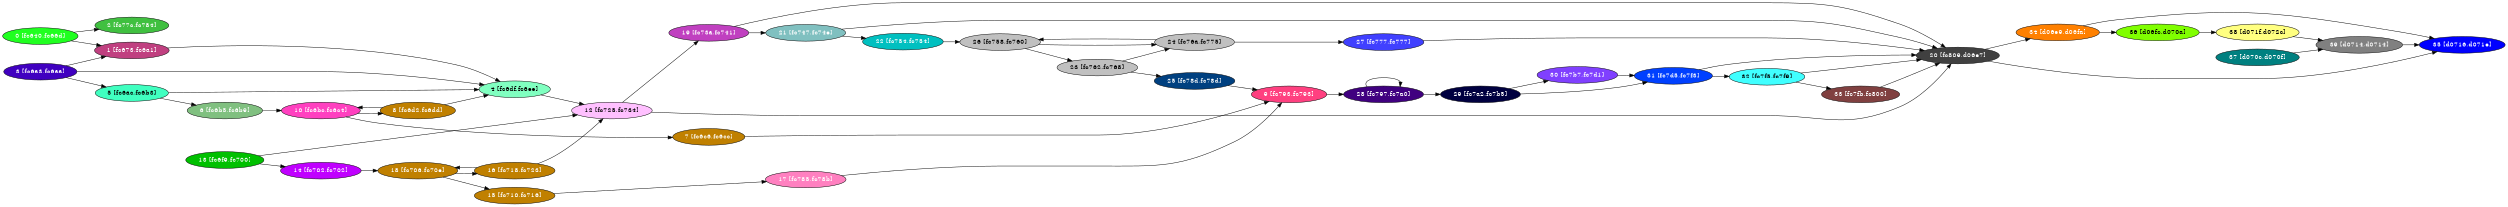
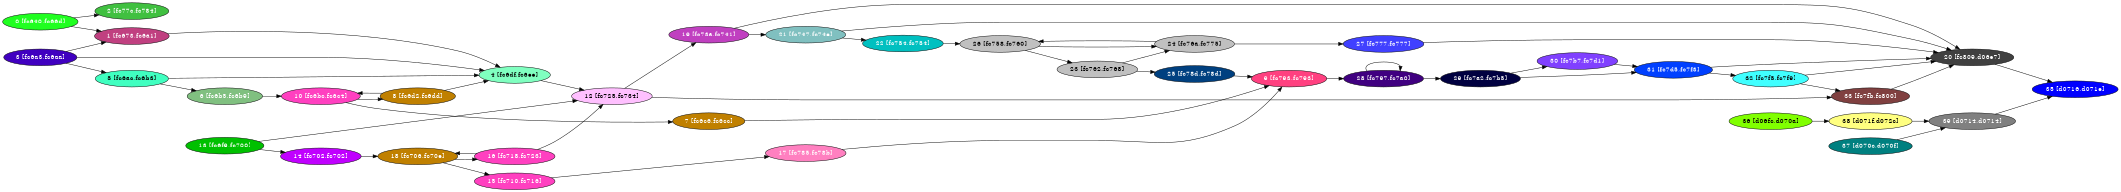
node "34 [d06e9,d06fa]": removed
edge "12 [fc725,fc734]" -> "20 [fc809,d06e7]": now "12 [fc725,fc734]" -> "33 [fc7fb,fc800]"
node "16 [fc718,fc723]": fillcolor #c08000 -> #ff40c0
node "15 [fc710,fc716]": fillcolor #c08000 -> #ff40c0
